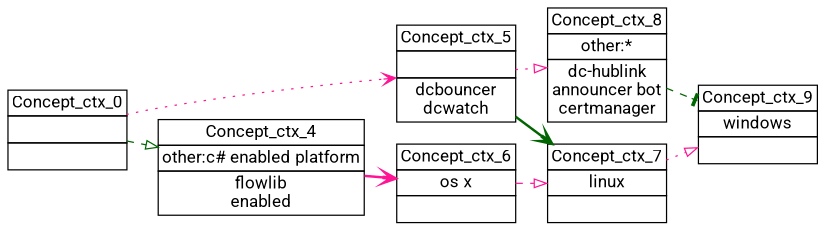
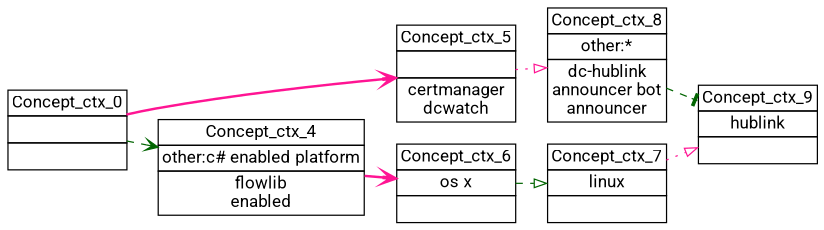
node "Concept_ctx_5": text "dcbouncer" -> "certmanager"
edge "Concept_ctx_0" -> "Concept_ctx_5": style dotted -> bold
node "Concept_ctx_8": text "certmanager" -> "announcer"
node "Concept_ctx_9": text "windows" -> "hublink"
edge "Concept_ctx_5" -> "Concept_ctx_7": removed
edge "Concept_ctx_0" -> "Concept_ctx_4": arrowhead onormal -> vee
edge "Concept_ctx_6" -> "Concept_ctx_7": color deeppink -> darkgreen
